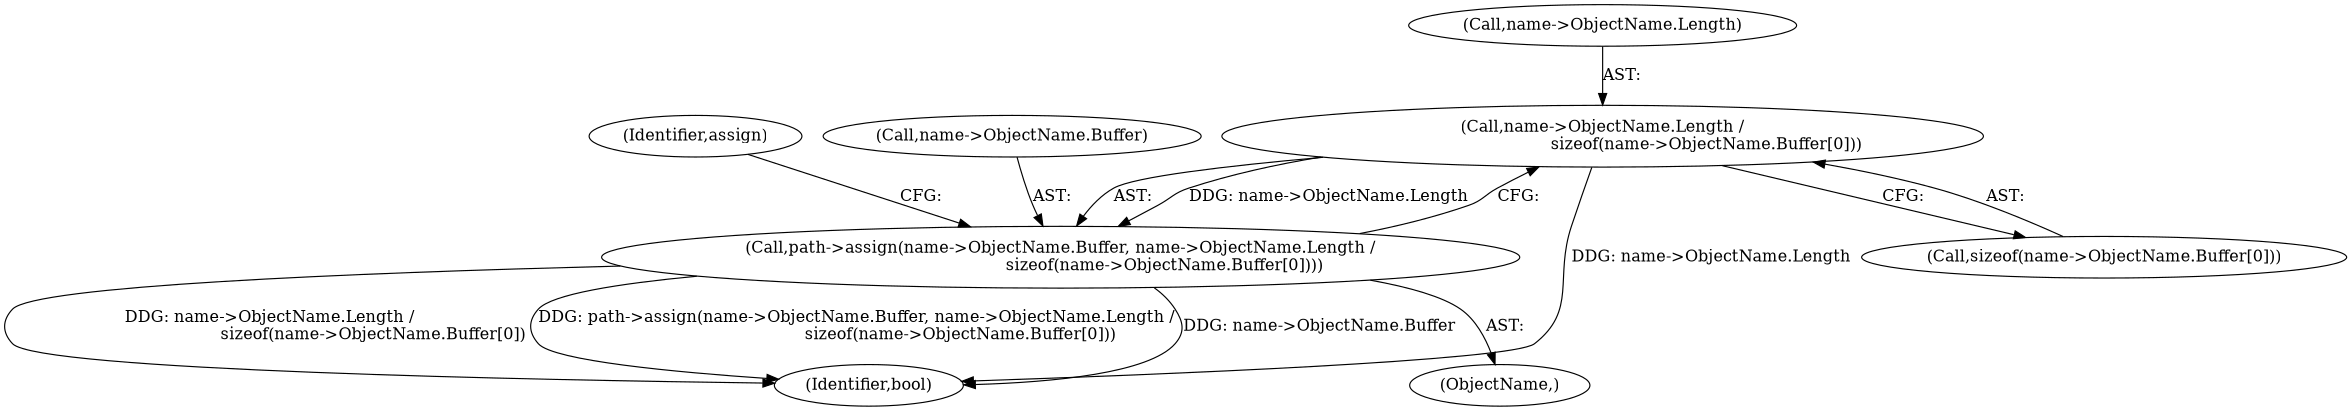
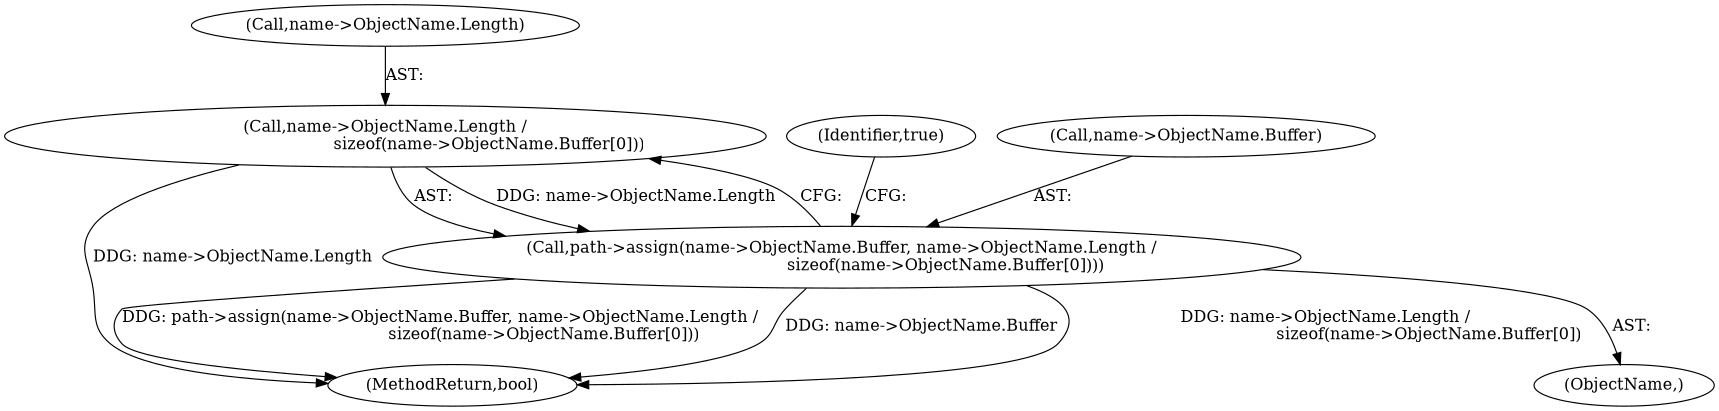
node "(Identifier,assign)": label "(Identifier,assign)" -> "(Identifier,true)"
node "(Call,sizeof(name->ObjectName.Buffer[0]))": removed
node "(Identifier,bool)": label "(Identifier,bool)" -> "(MethodReturn,bool)"
